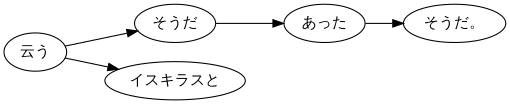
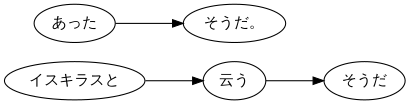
edge "そうだ" -> "あった": removed
edge "云う" -> "イスキラスと": reversed
